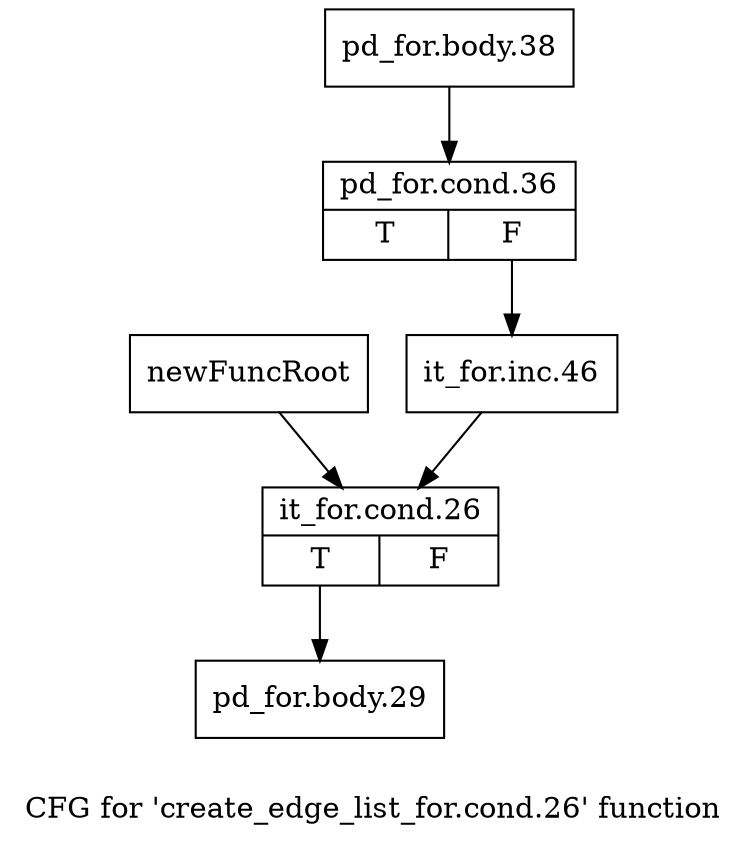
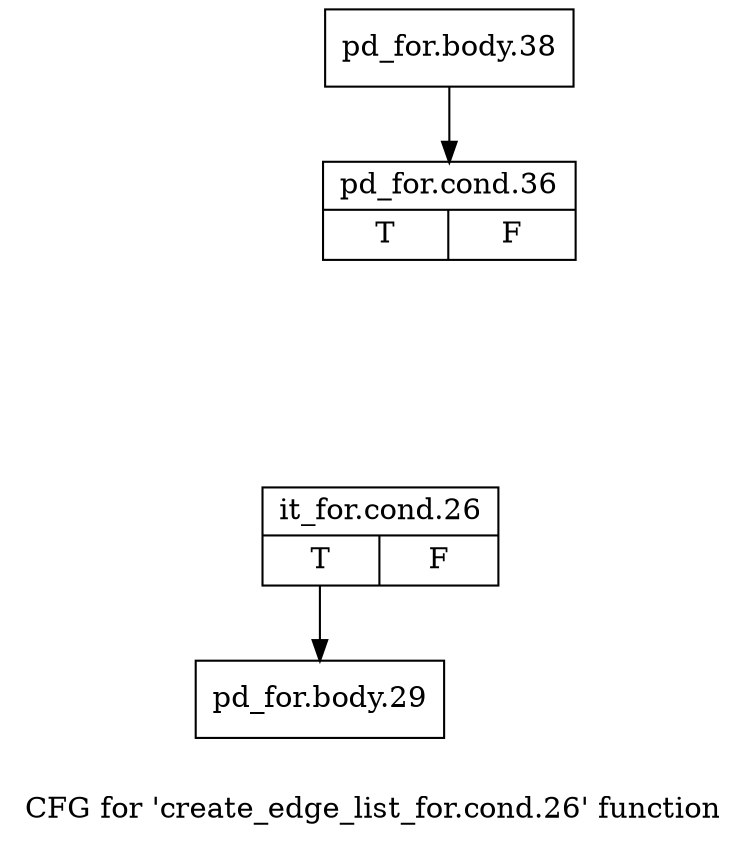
node "newFuncRoot": removed
node "it_for.inc.46": removed
